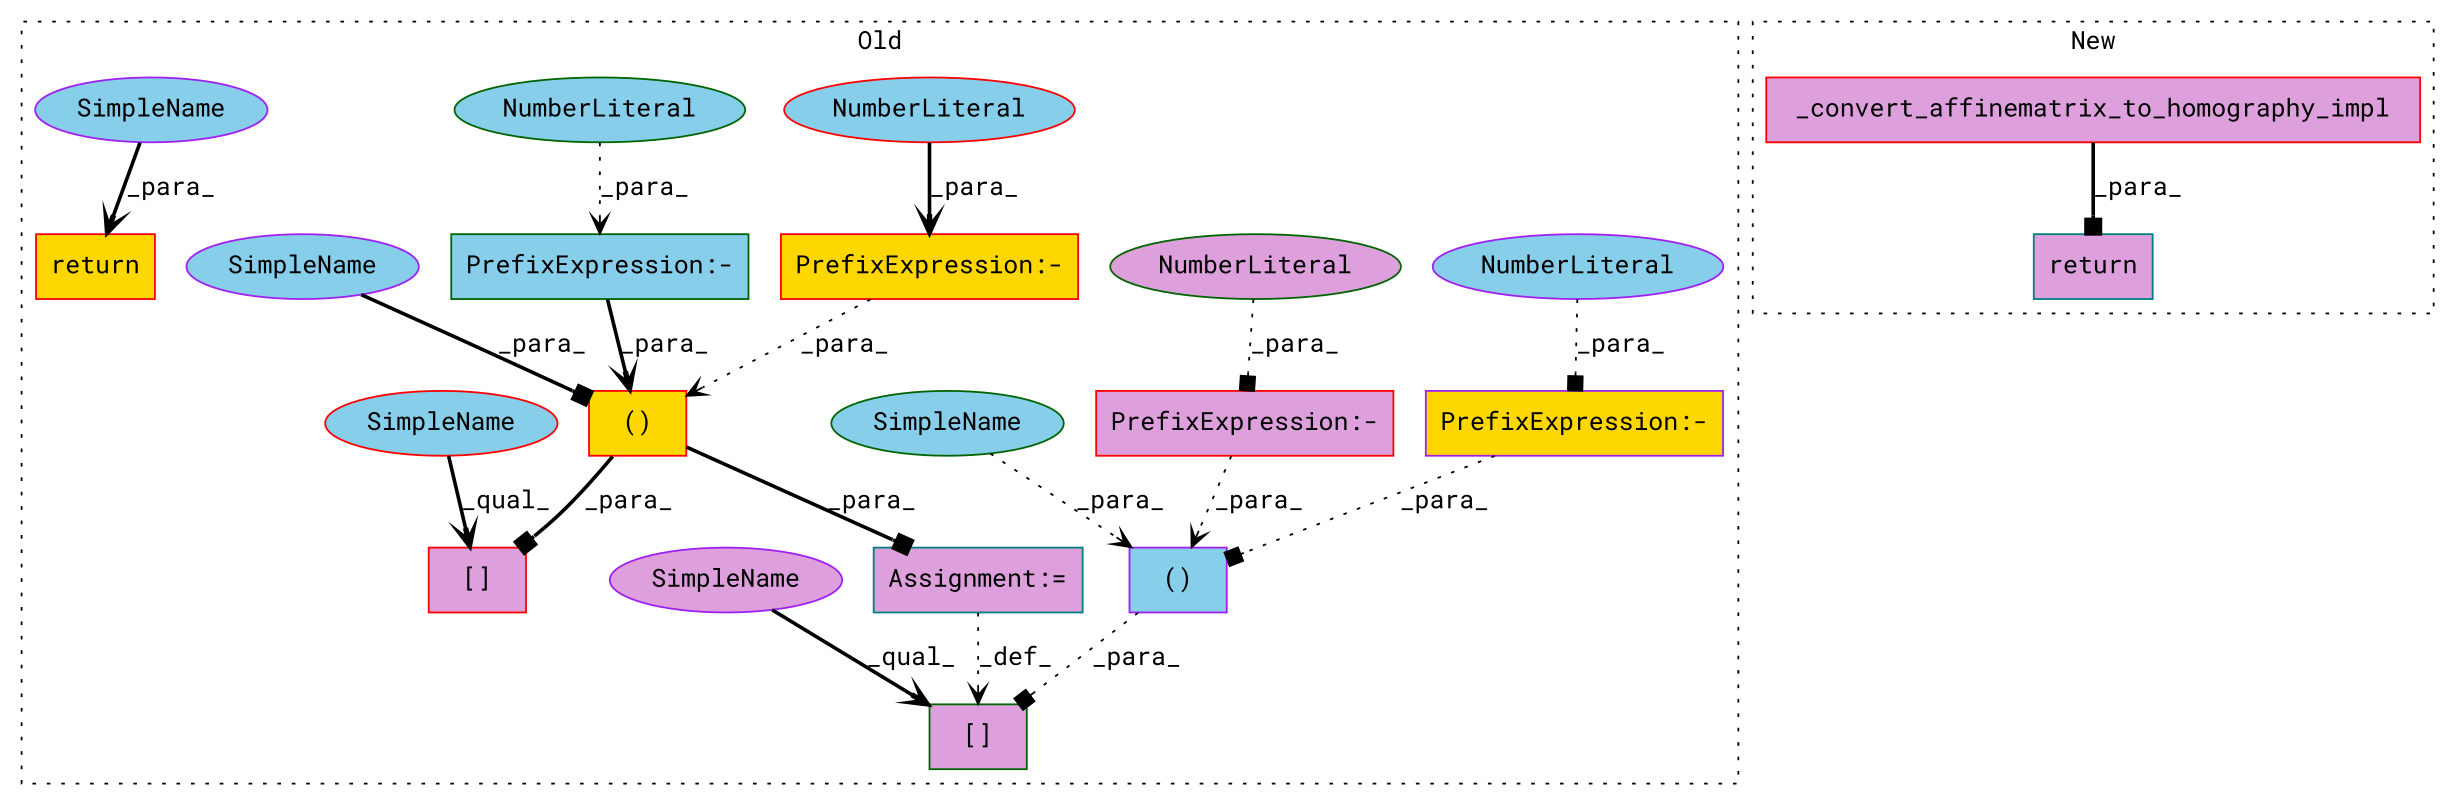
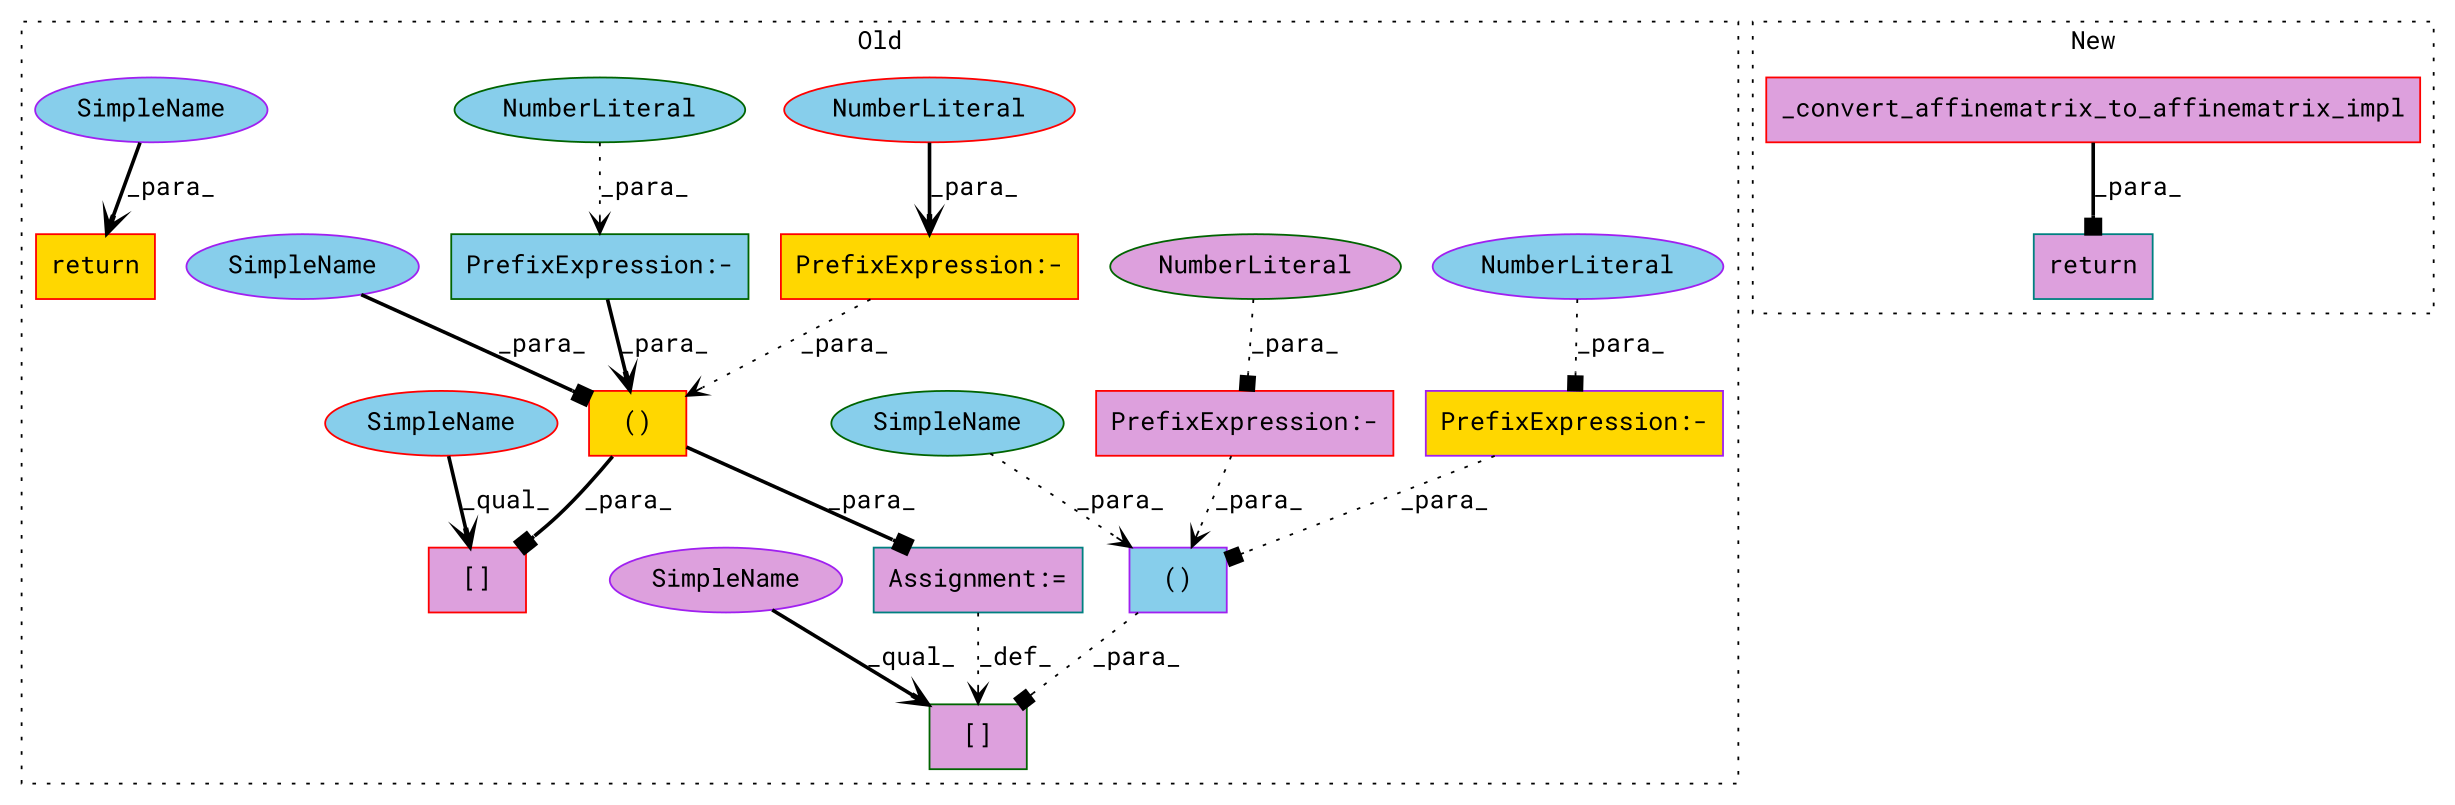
node "_convert_affinematrix_to_homography_impl": label "_convert_affinematrix_to_homography_impl" -> "_convert_affinematrix_to_affinematrix_impl"
